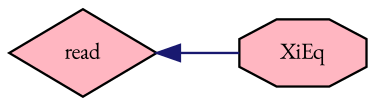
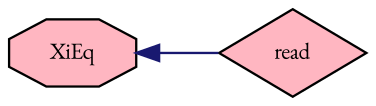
edge "XiEq" -> "read": reversed
